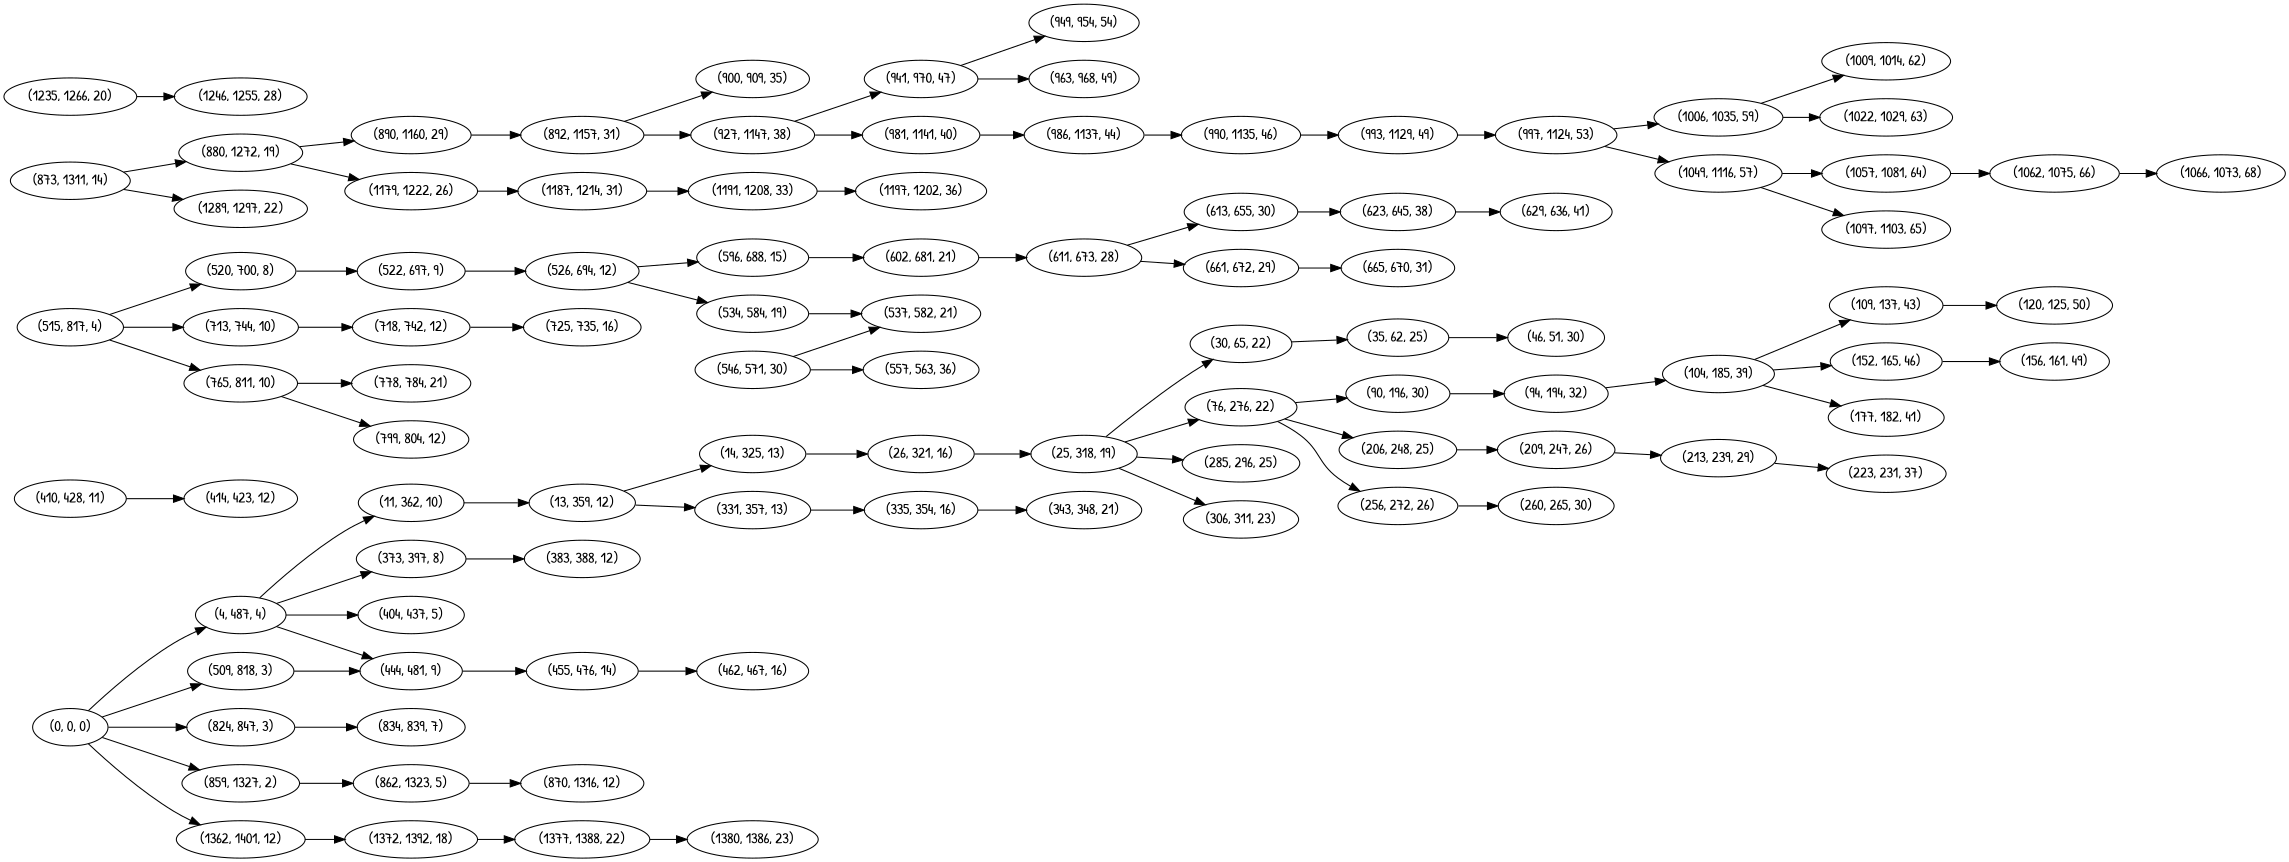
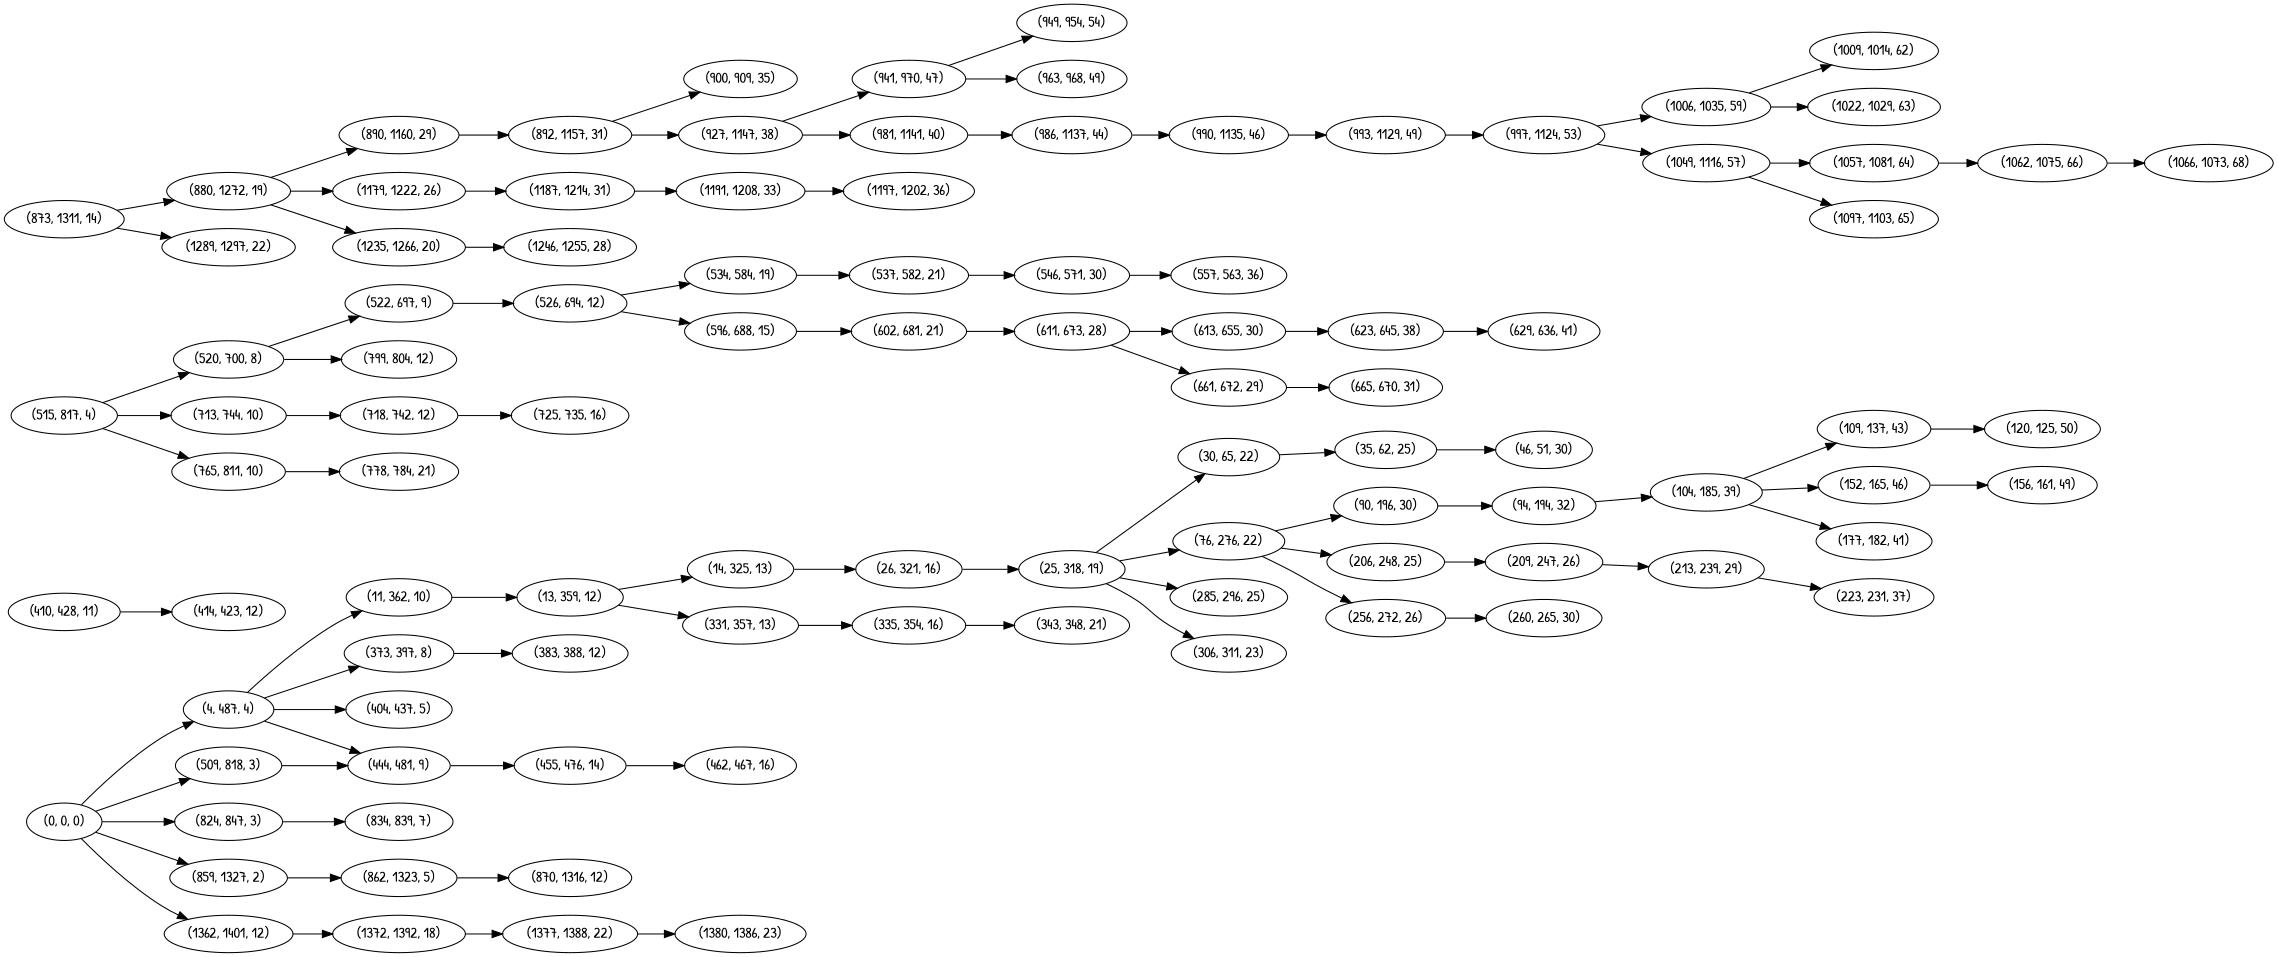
edge "(880, 1272, 19)" -> "(1235, 1266, 20)": added
edge "(546, 571, 30)" -> "(537, 582, 21)": reversed
edge "(765, 811, 10)" -> "(799, 804, 12)": now "(520, 700, 8)" -> "(799, 804, 12)"
